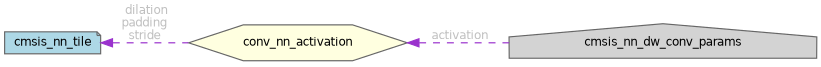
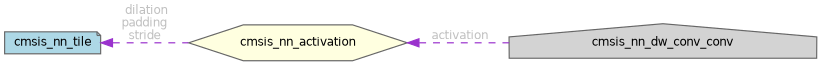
node "conv_nn_activation": label "conv_nn_activation" -> "cmsis_nn_activation"
node "cmsis_nn_dw_conv_params": label "cmsis_nn_dw_conv_params" -> "cmsis_nn_dw_conv_conv"
